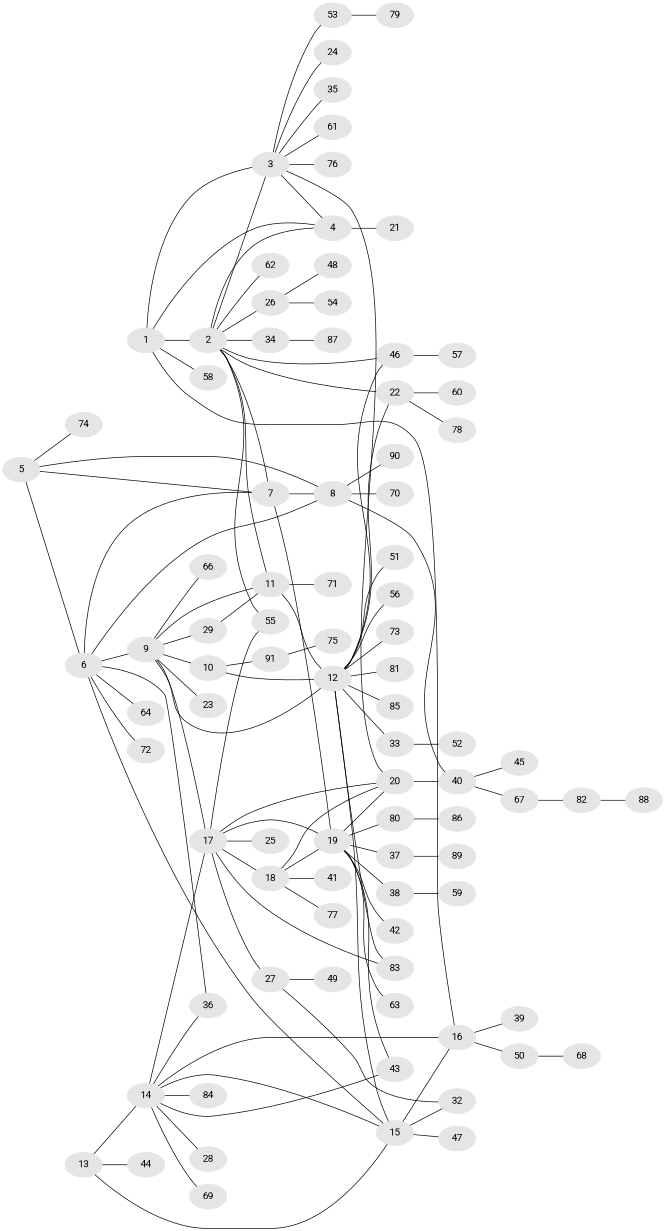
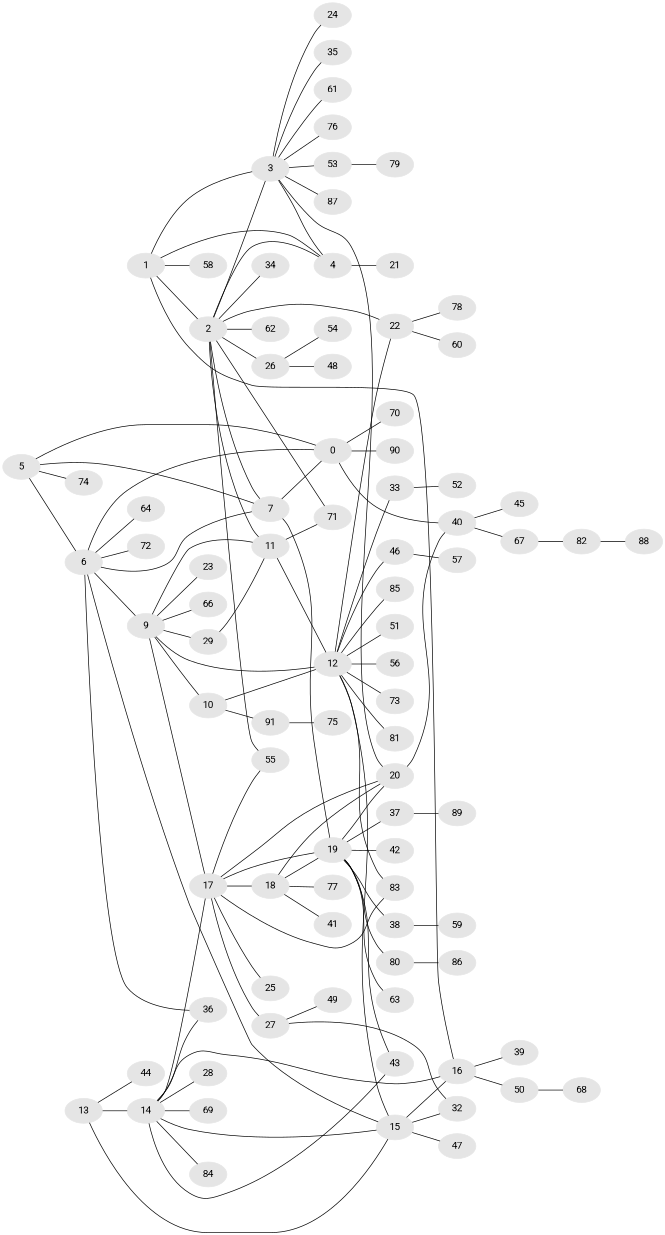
edge "34" -- "87": now "3" -- "87"
edge "2" -- "46": now "2" -- "71"
node "8": label "8" -> "0"
